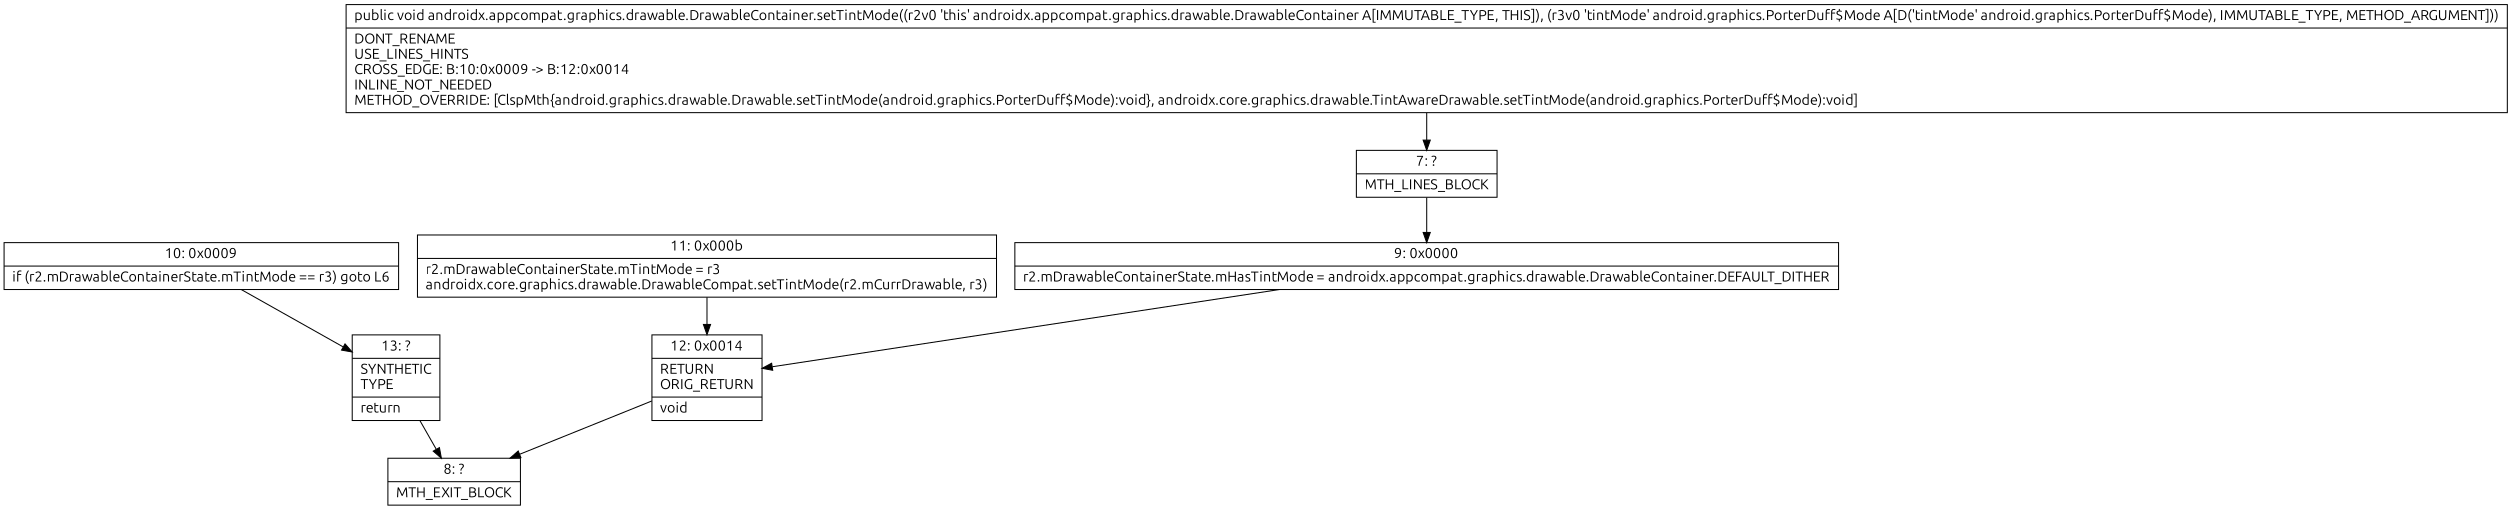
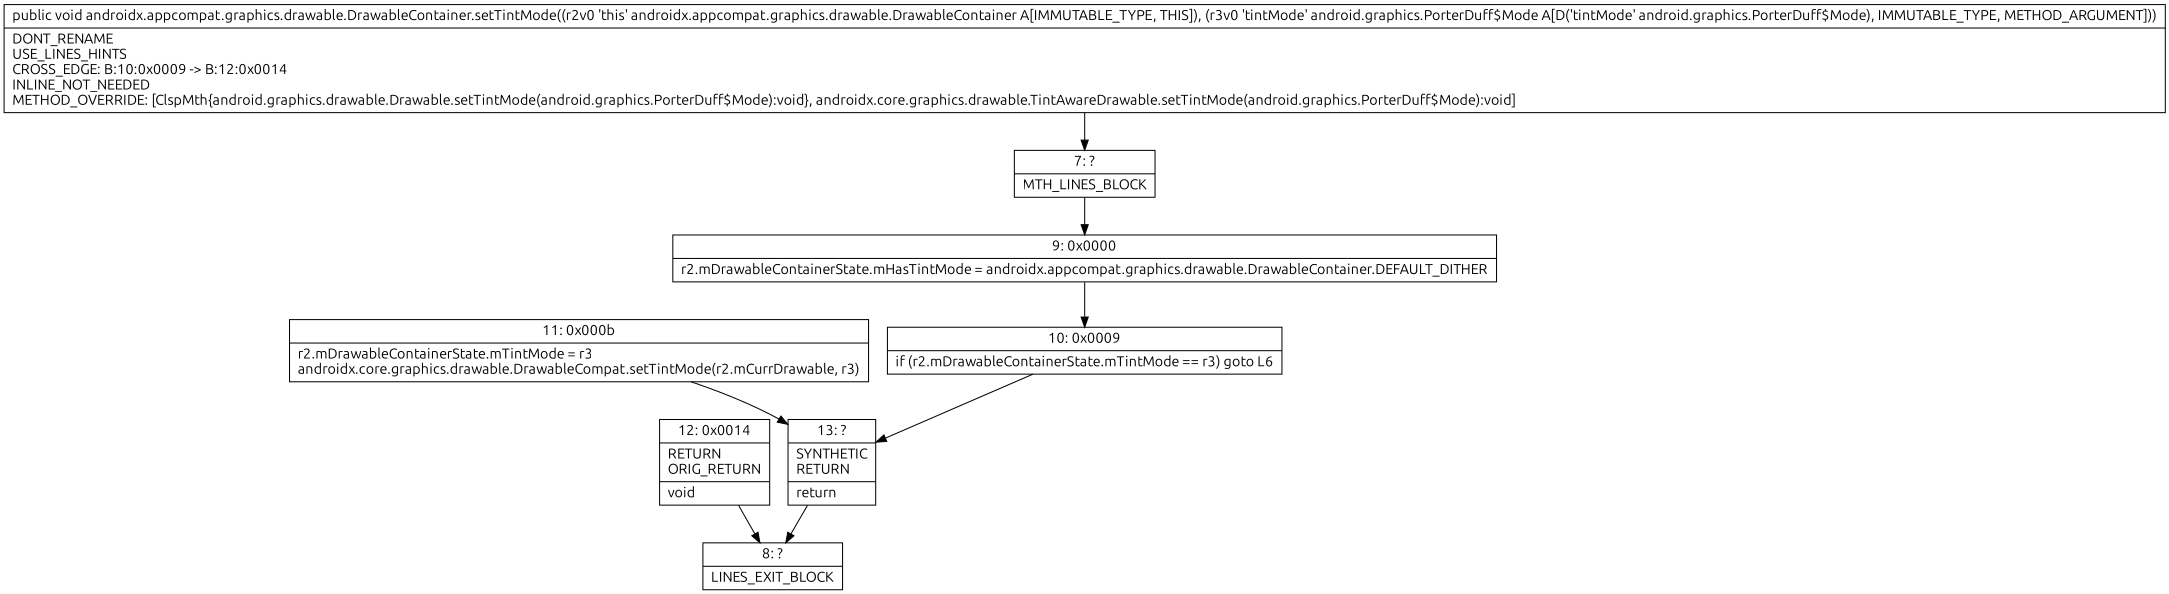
edge "11: 0x000b" -> "12: 0x0014": now "11: 0x000b" -> "13: ?"
edge "9: 0x0000" -> "12: 0x0014": now "9: 0x0000" -> "10: 0x0009"
node "13: ?": text "TYPE" -> "RETURN"
node "8: ?": text "MTH_EXIT_BLOCK" -> "LINES_EXIT_BLOCK"
